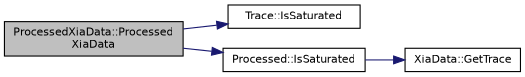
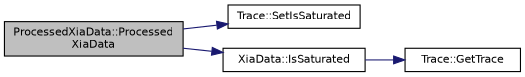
node "Trace::IsSaturated": label "Trace::IsSaturated" -> "Trace::SetIsSaturated"
node "Processed::IsSaturated": label "Processed::IsSaturated" -> "XiaData::IsSaturated"
node "XiaData::GetTrace": label "XiaData::GetTrace" -> "Trace::GetTrace"
